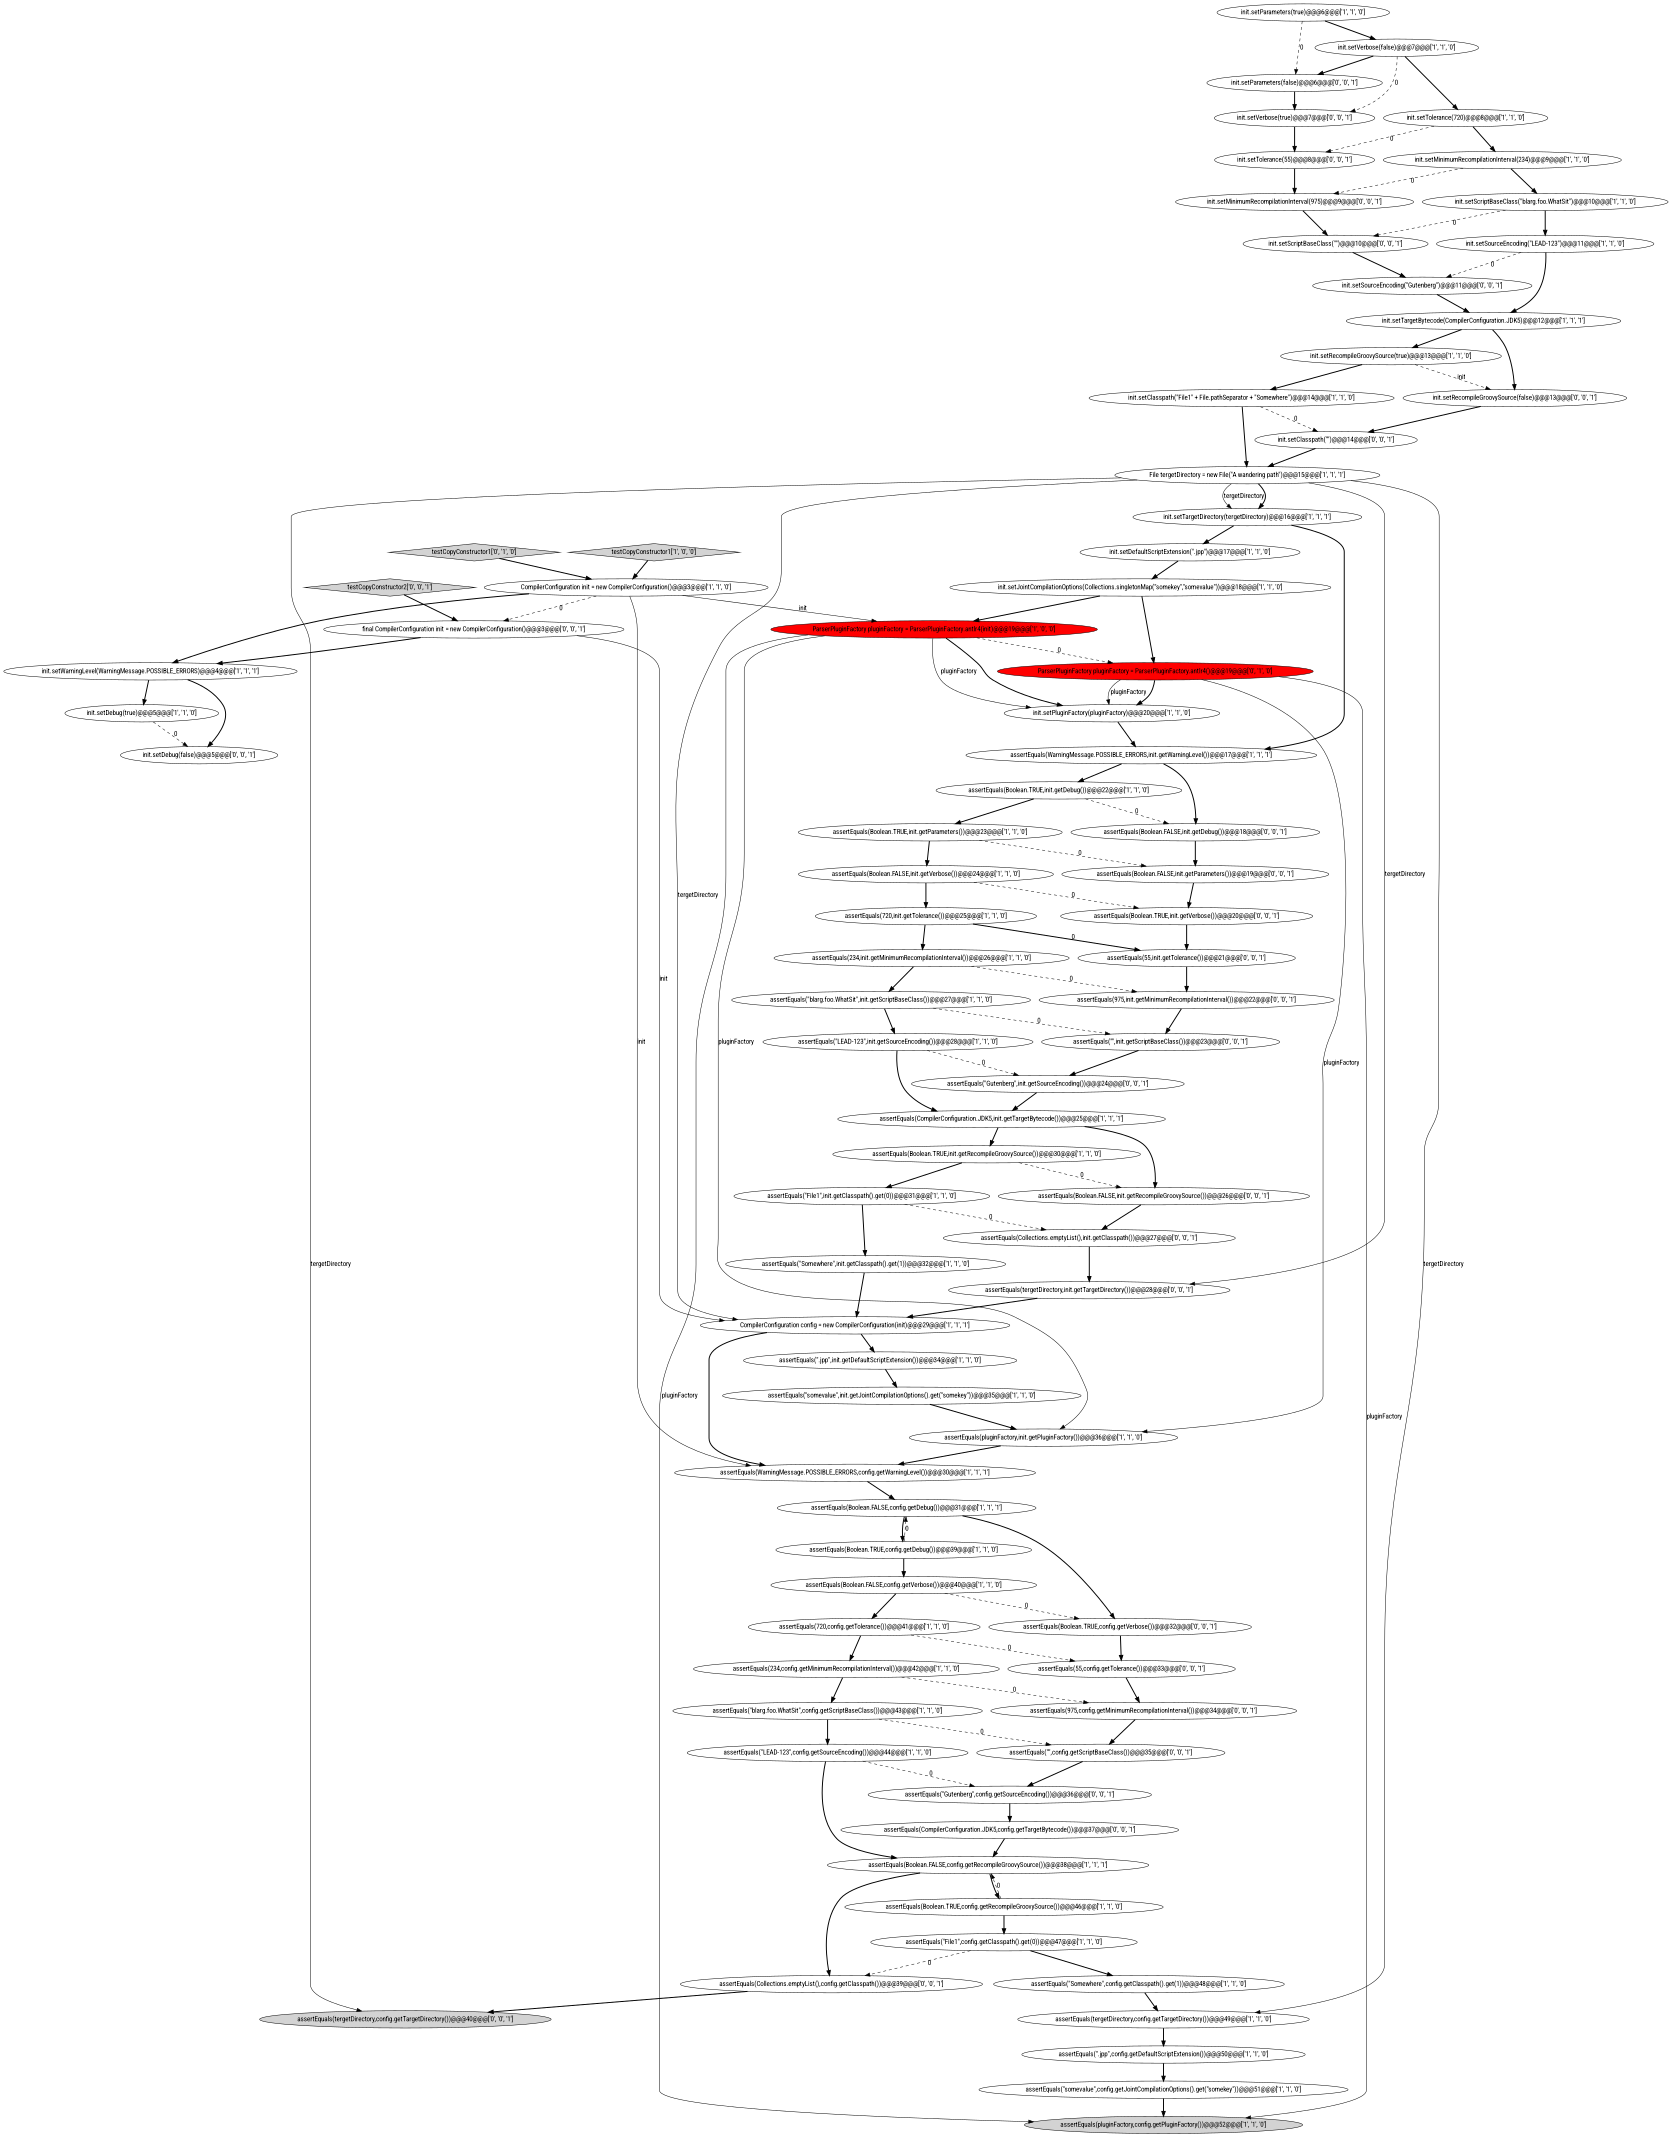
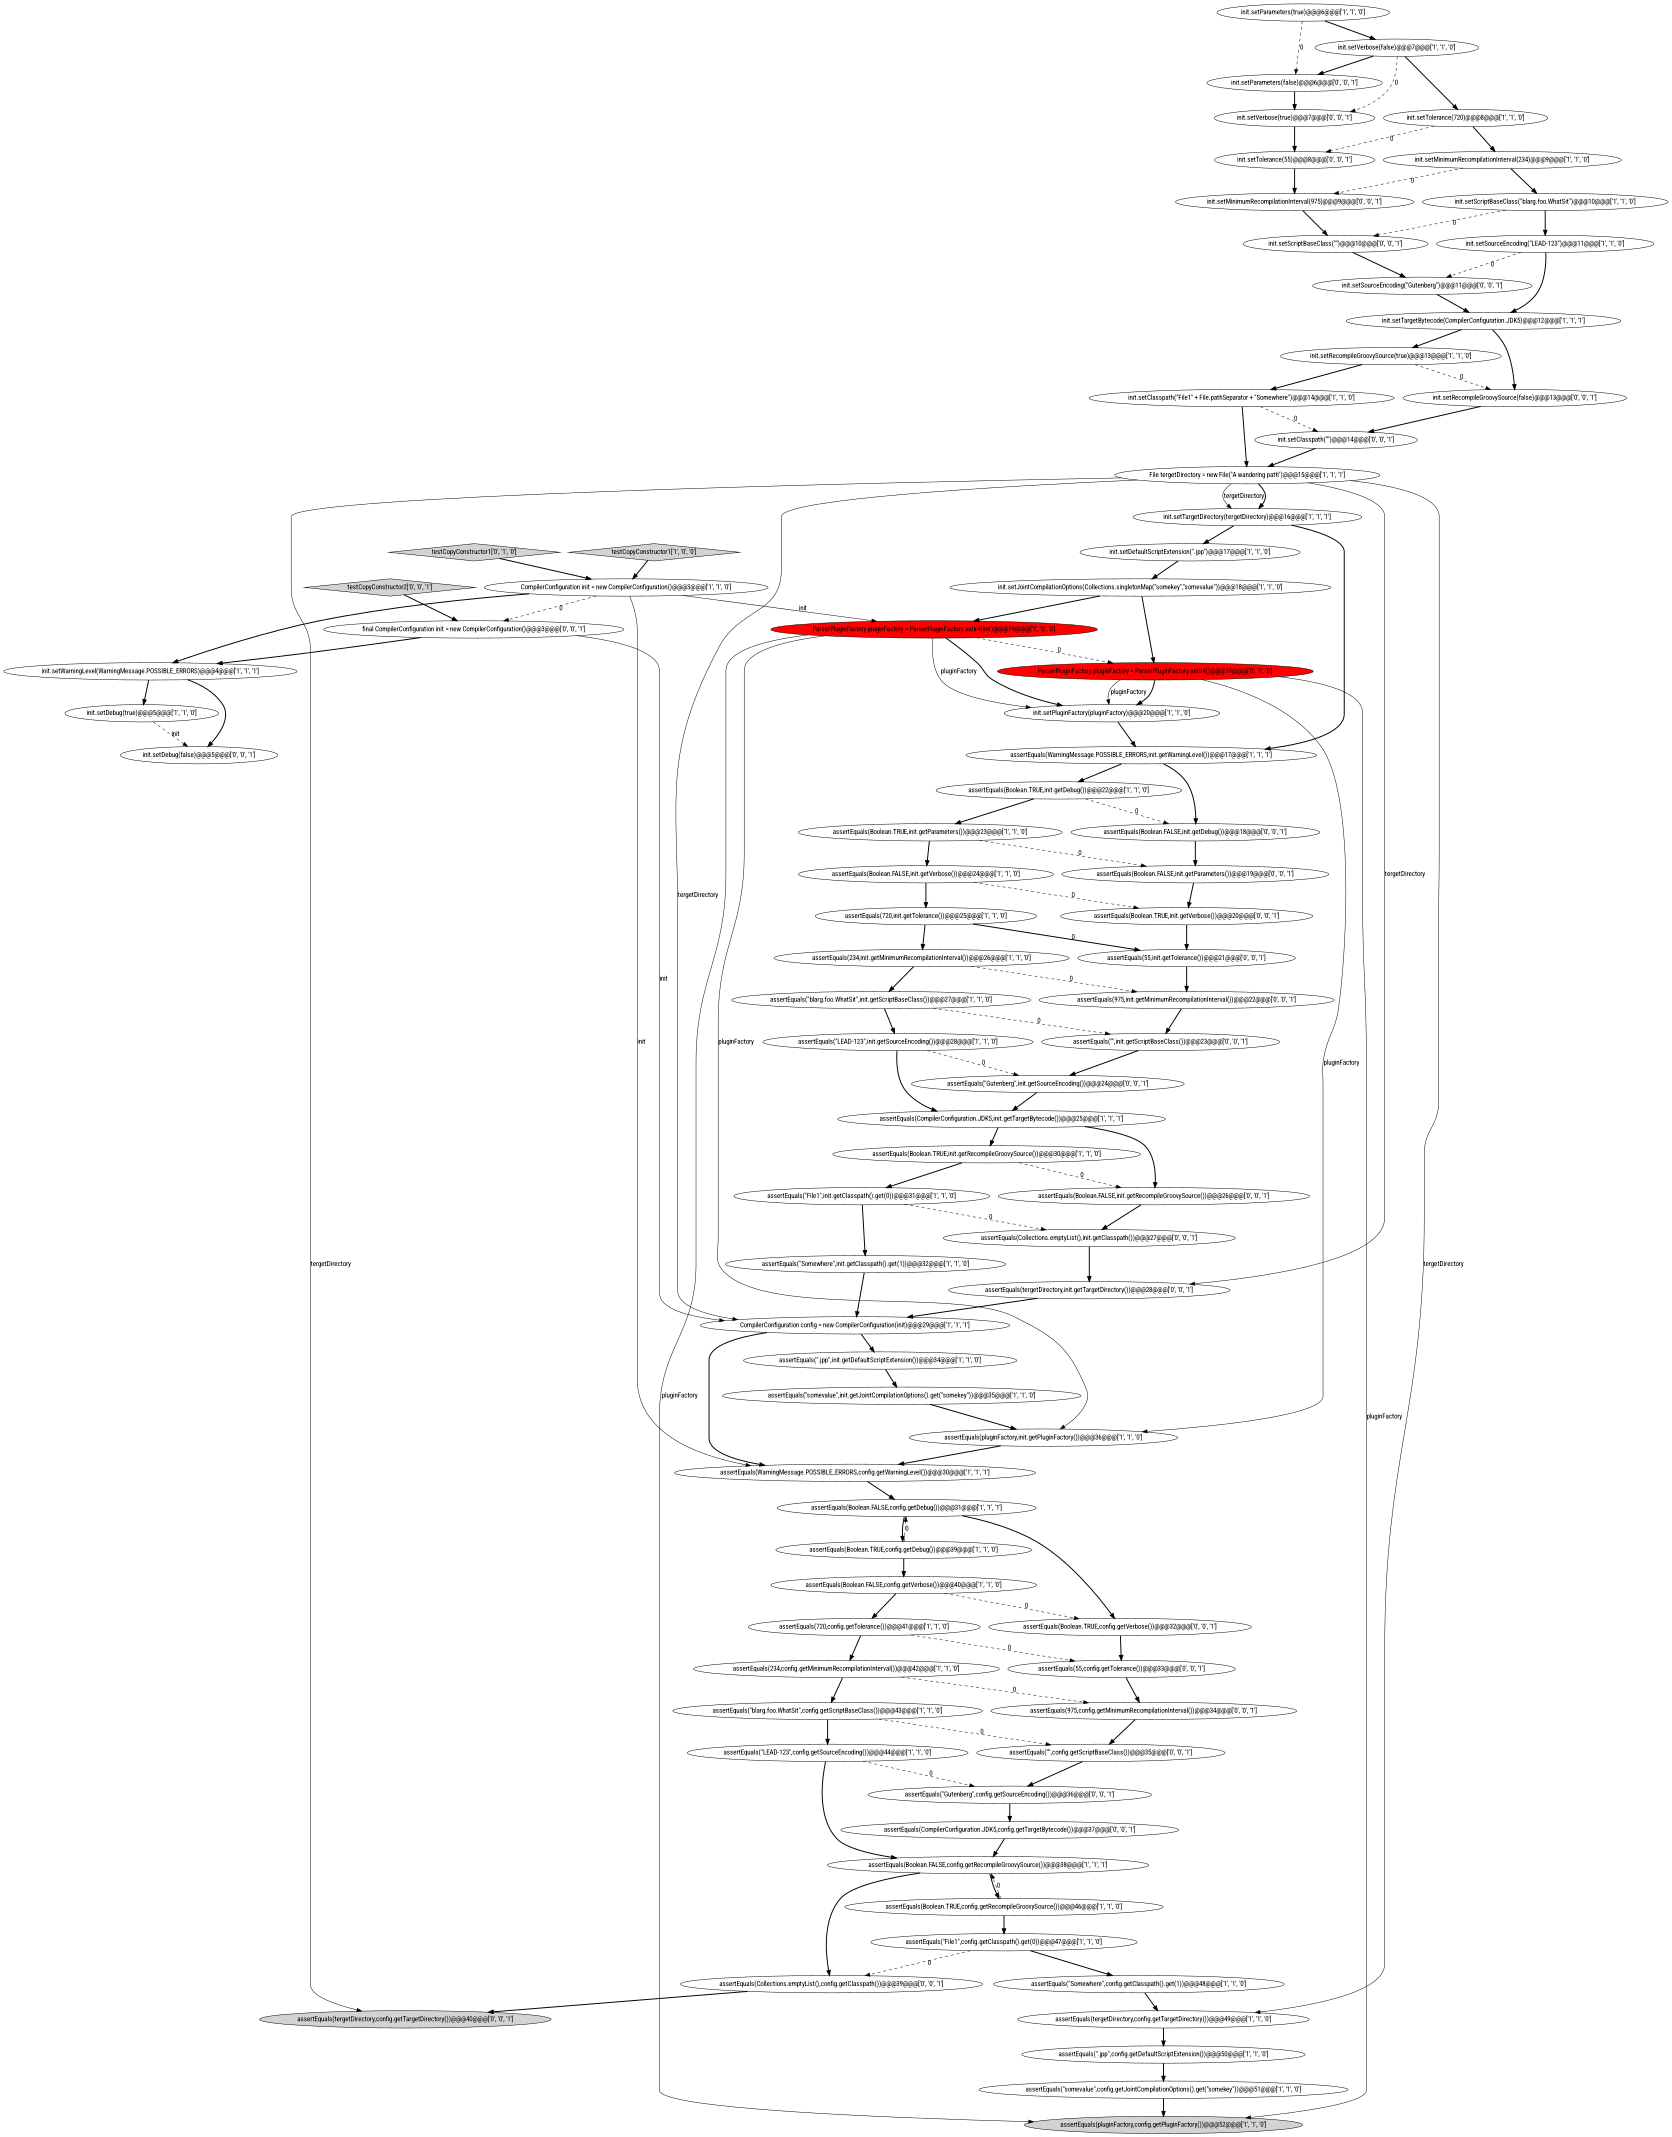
edge "init.setRecompileGroovySource(true)@@@13@@@['1', '1', '0']" -> "init.setRecompileGroovySource(false)@@@13@@@['0', '0', '1']": label "init" -> "0"
edge "init.setDebug(true)@@@5@@@['1', '1', '0']" -> "init.setDebug(false)@@@5@@@['0', '0', '1']": label "0" -> "init"
